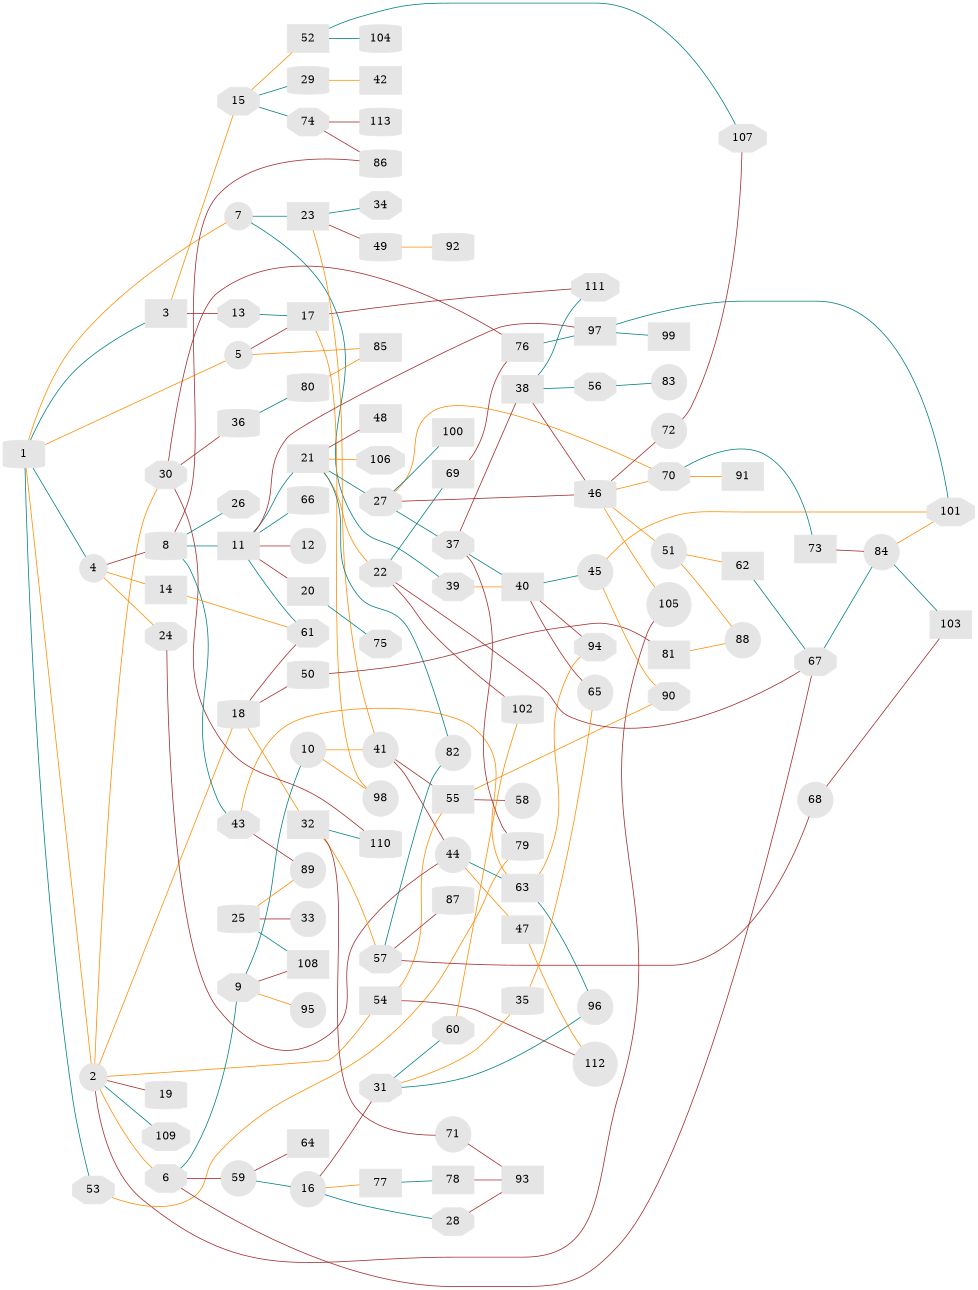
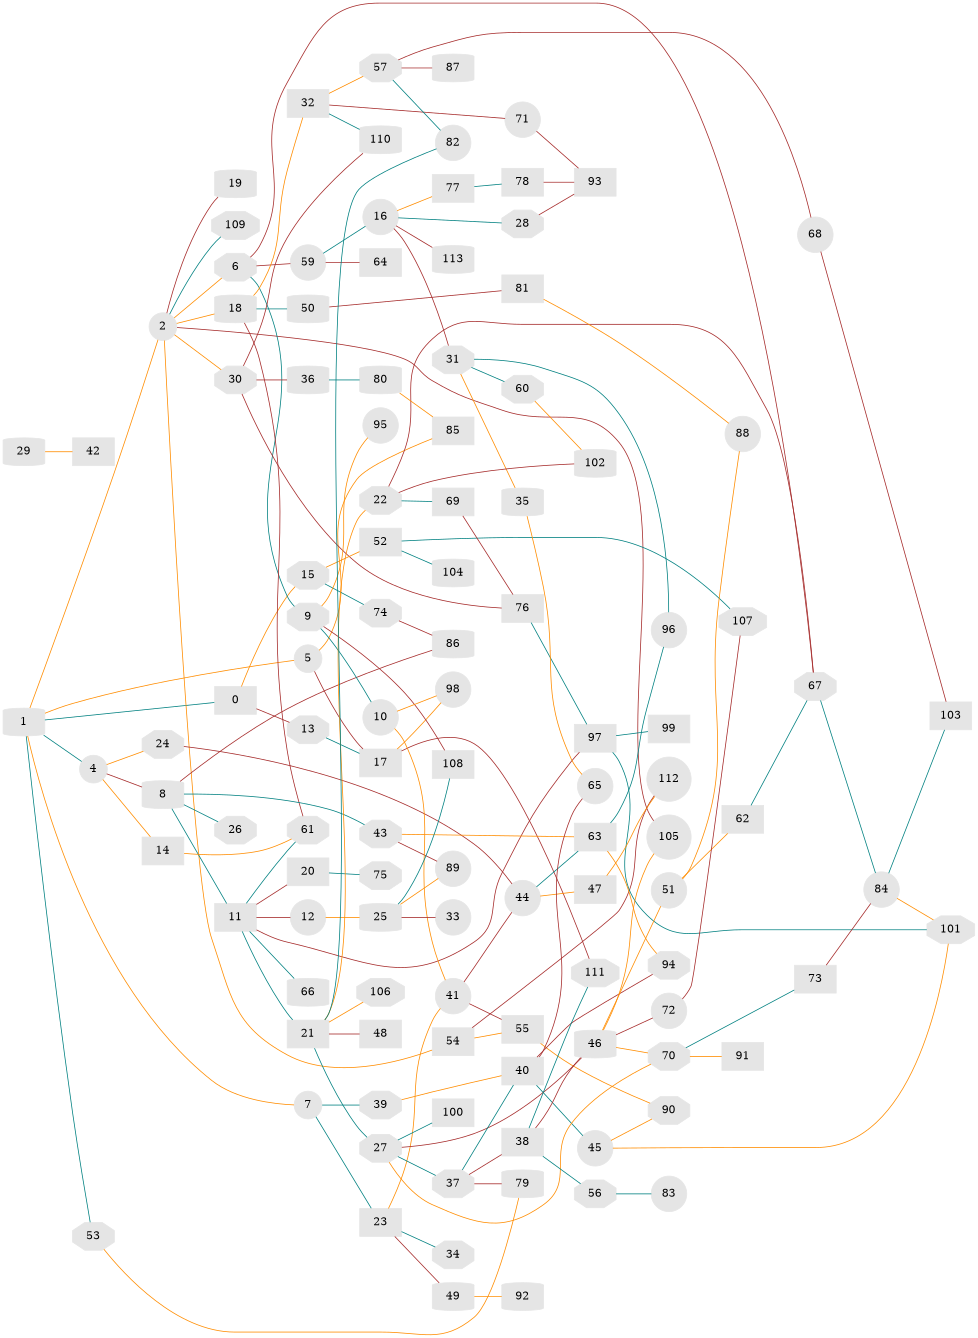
edge "29" -- "15": removed
edge "74" -- "113": now "16" -- "113"
node "3": label "3" -> "0"
edge "50" -- "18": color brown -> teal
node "58": removed
edge "12" -- "25": added
